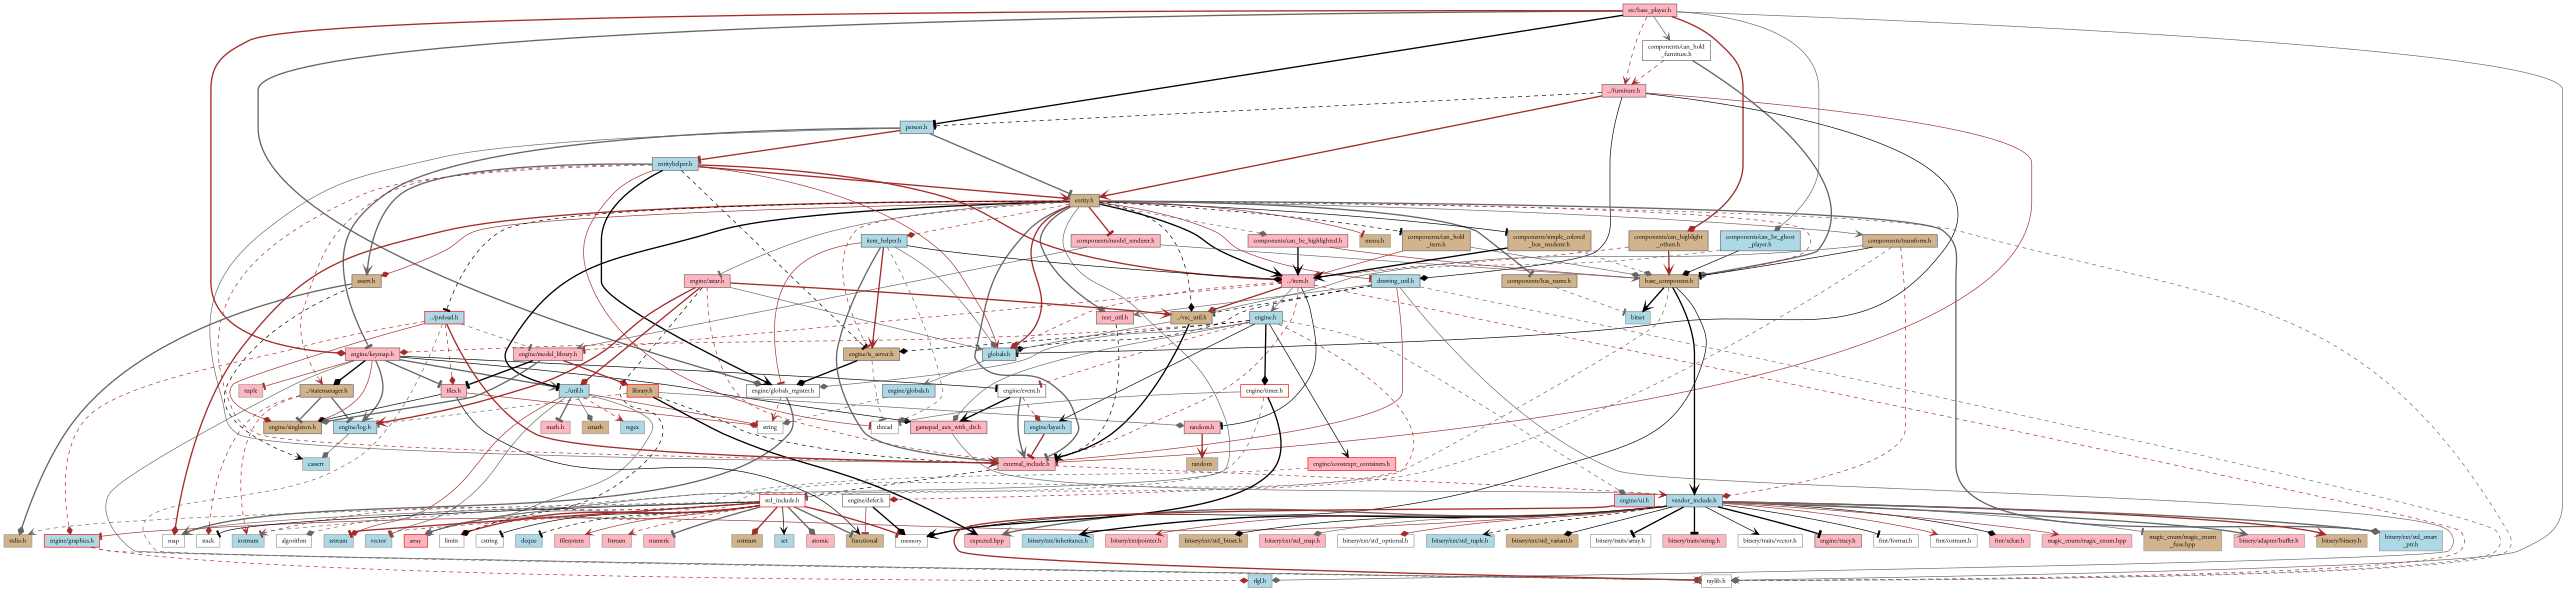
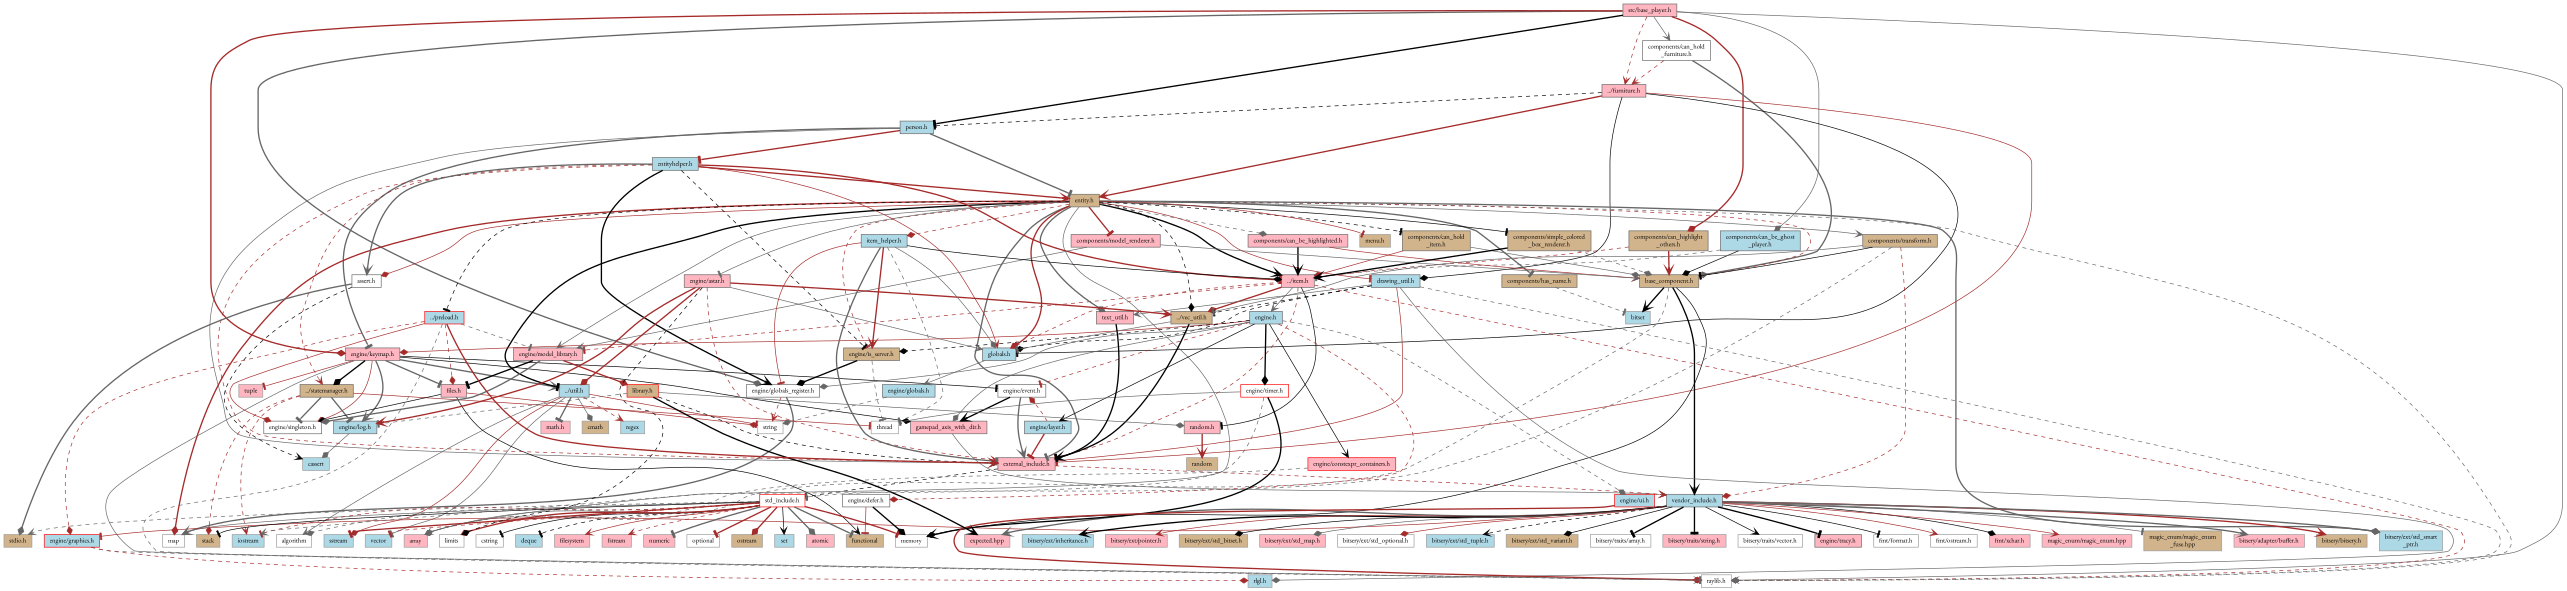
edge "entity.h" -> "engine/model_library.h": added
node "assert.h": fillcolor tan -> white
edge "item_helper.h" -> "thread": arrowhead diamond -> tee
edge "engine.h" -> "engine/keymap.h": style dashed -> solid
edge "entityhelper.h" -> "thread": now "../statemanager.h" -> "thread"
edge "text_util.h" -> "external_include.h": style dashed -> bold
edge "engine/event.h" -> "engine/layer.h": reversed
node "engine/singleton.h": fillcolor tan -> white
edge "../util.h" -> "array": now "../util.h" -> "algorithm"
node "stack": fillcolor white -> tan
node "array": color red -> grey60
node "optional": added
